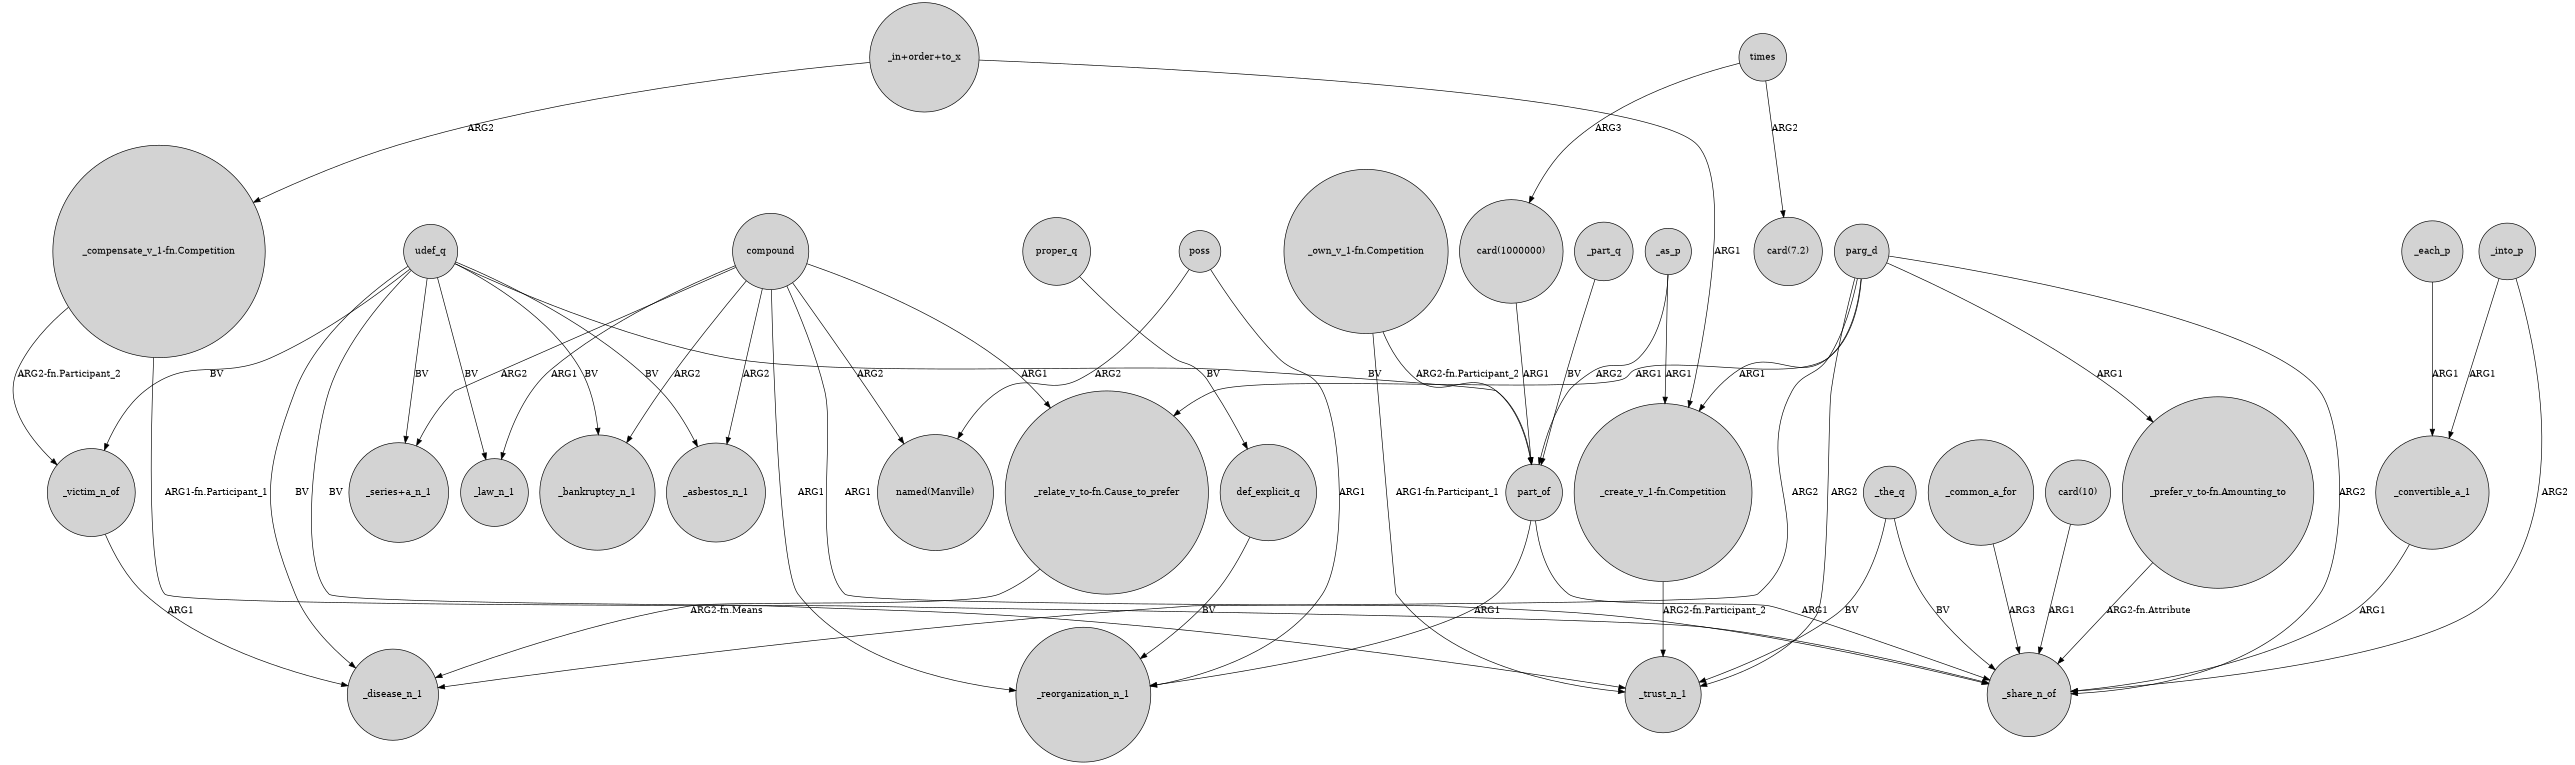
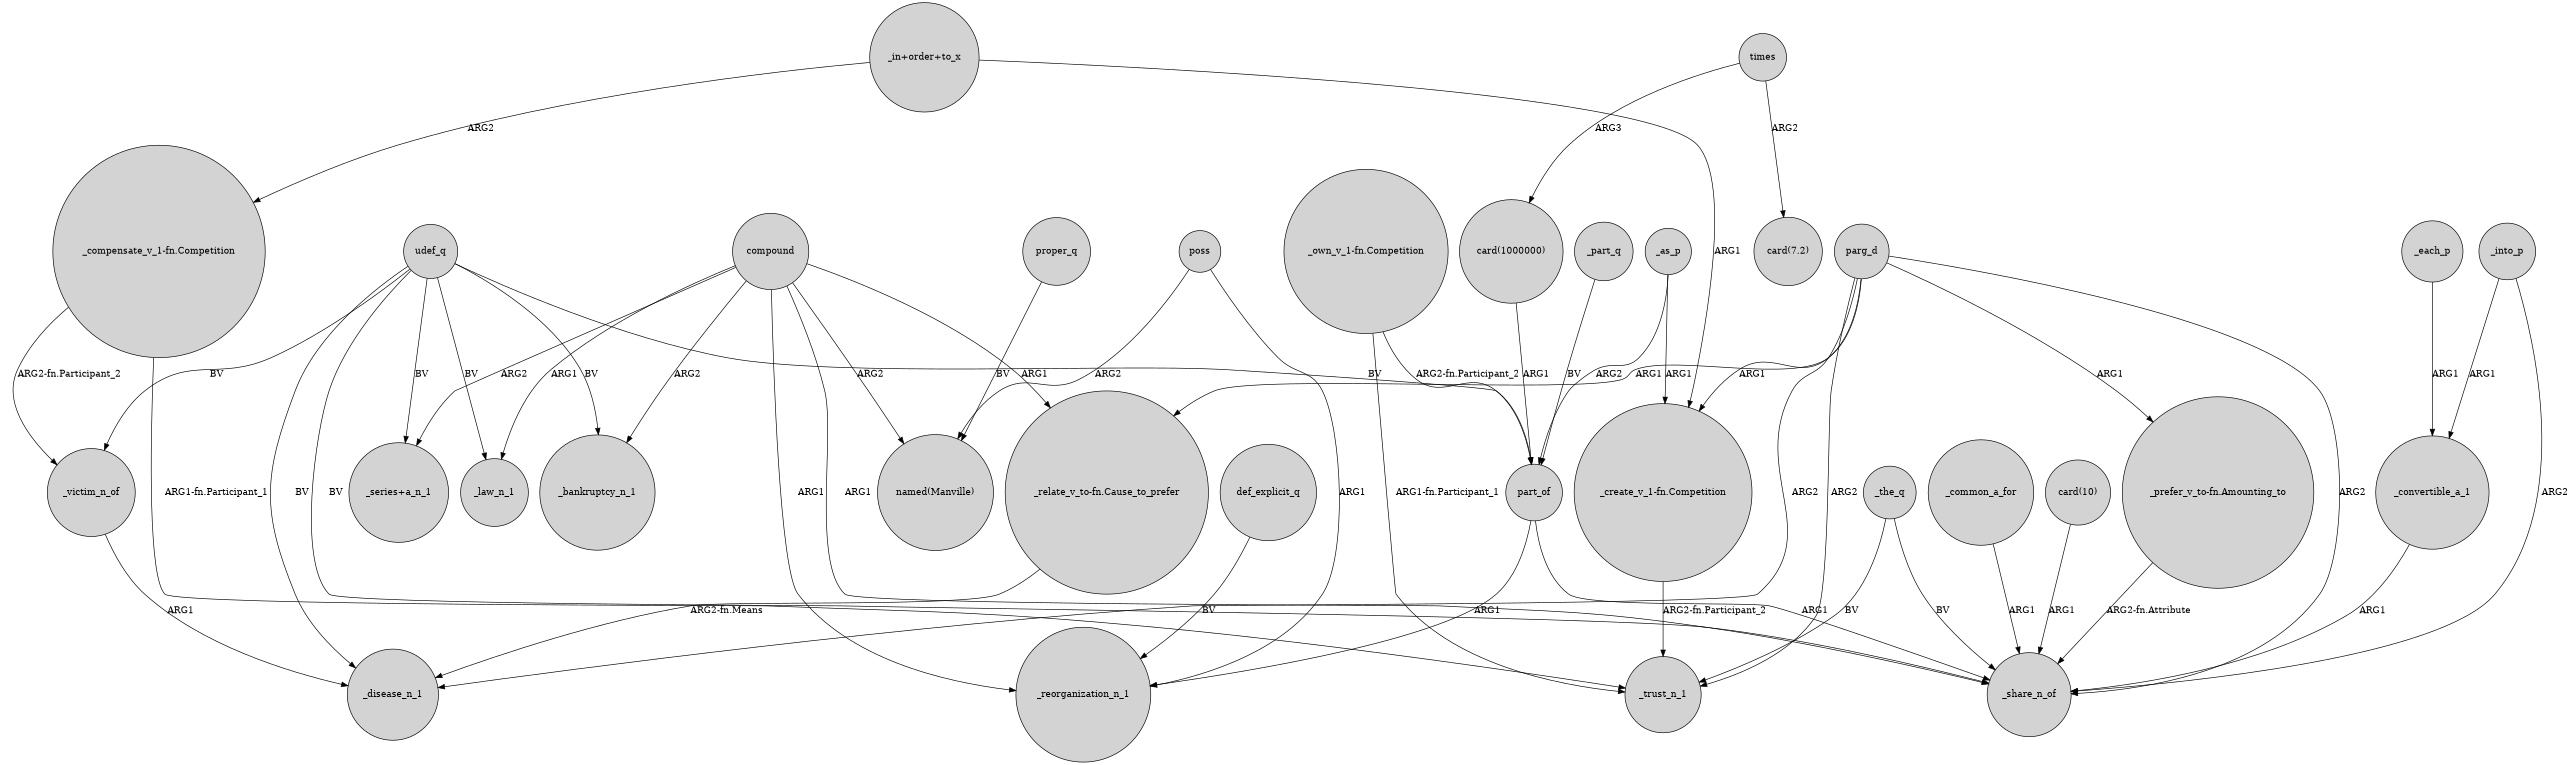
edge "proper_q" -> "def_explicit_q": now "proper_q" -> "named(Manville)"
node "_asbestos_n_1": removed
edge "_common_a_for" -> "_share_n_of": label "ARG3" -> "ARG1"
